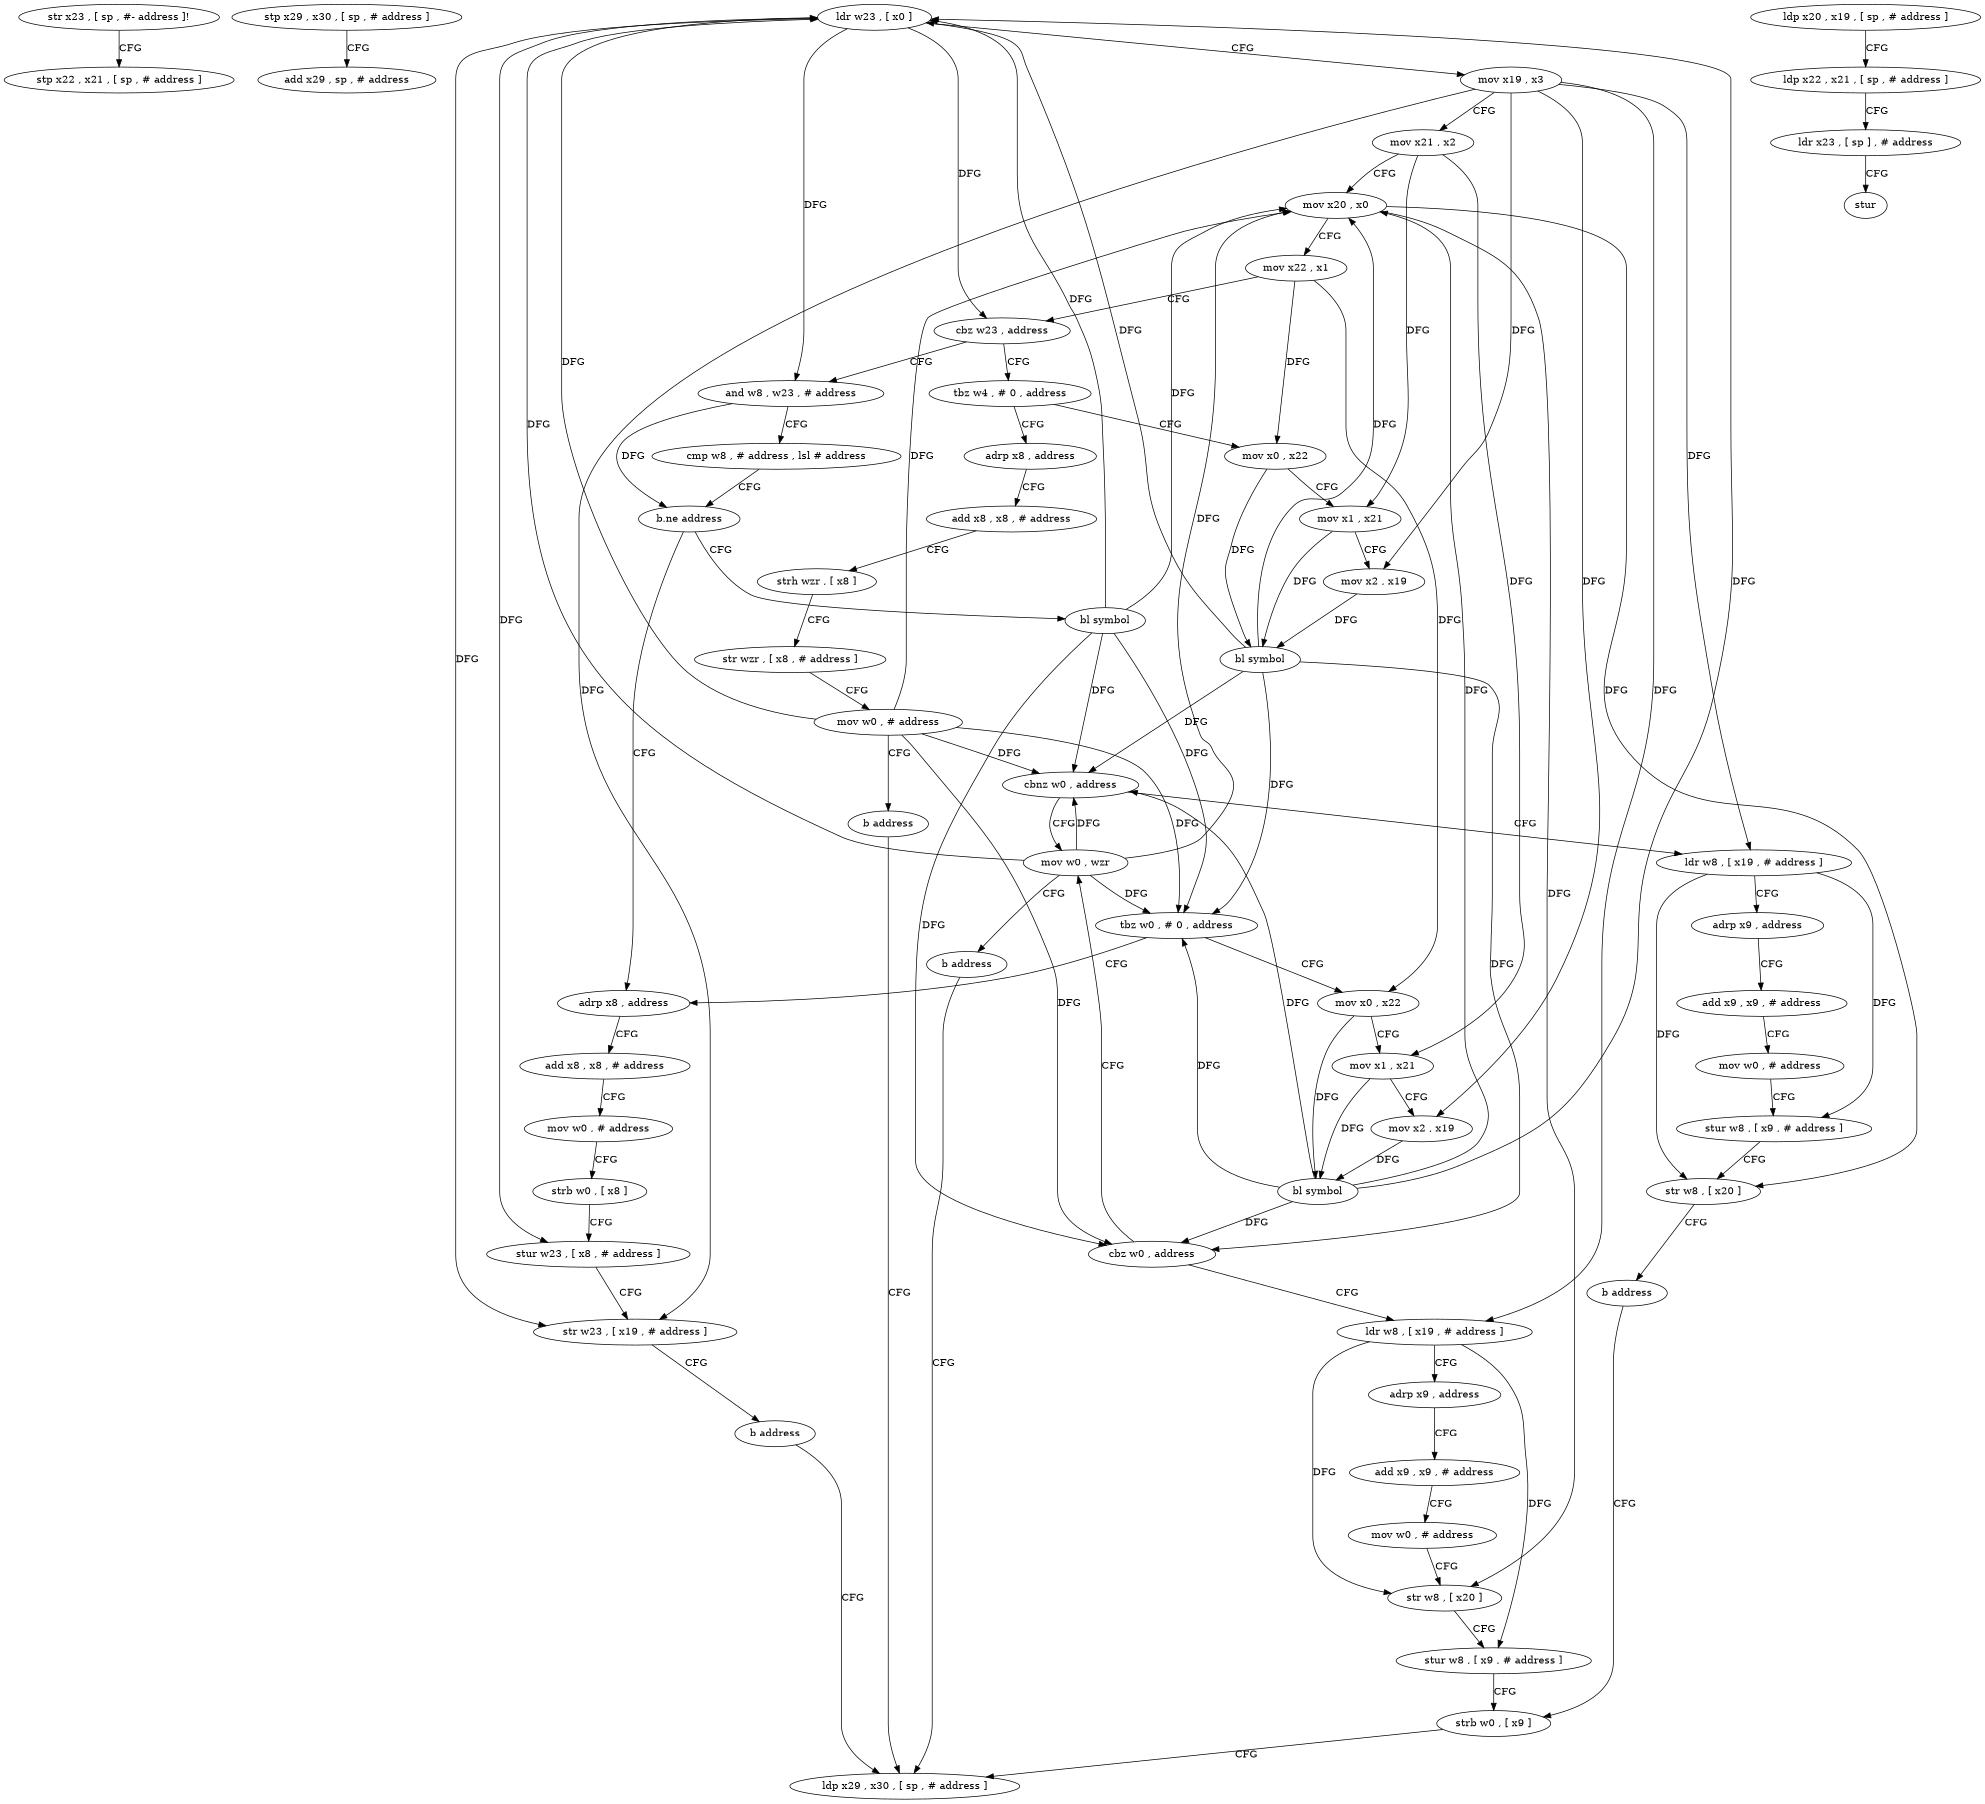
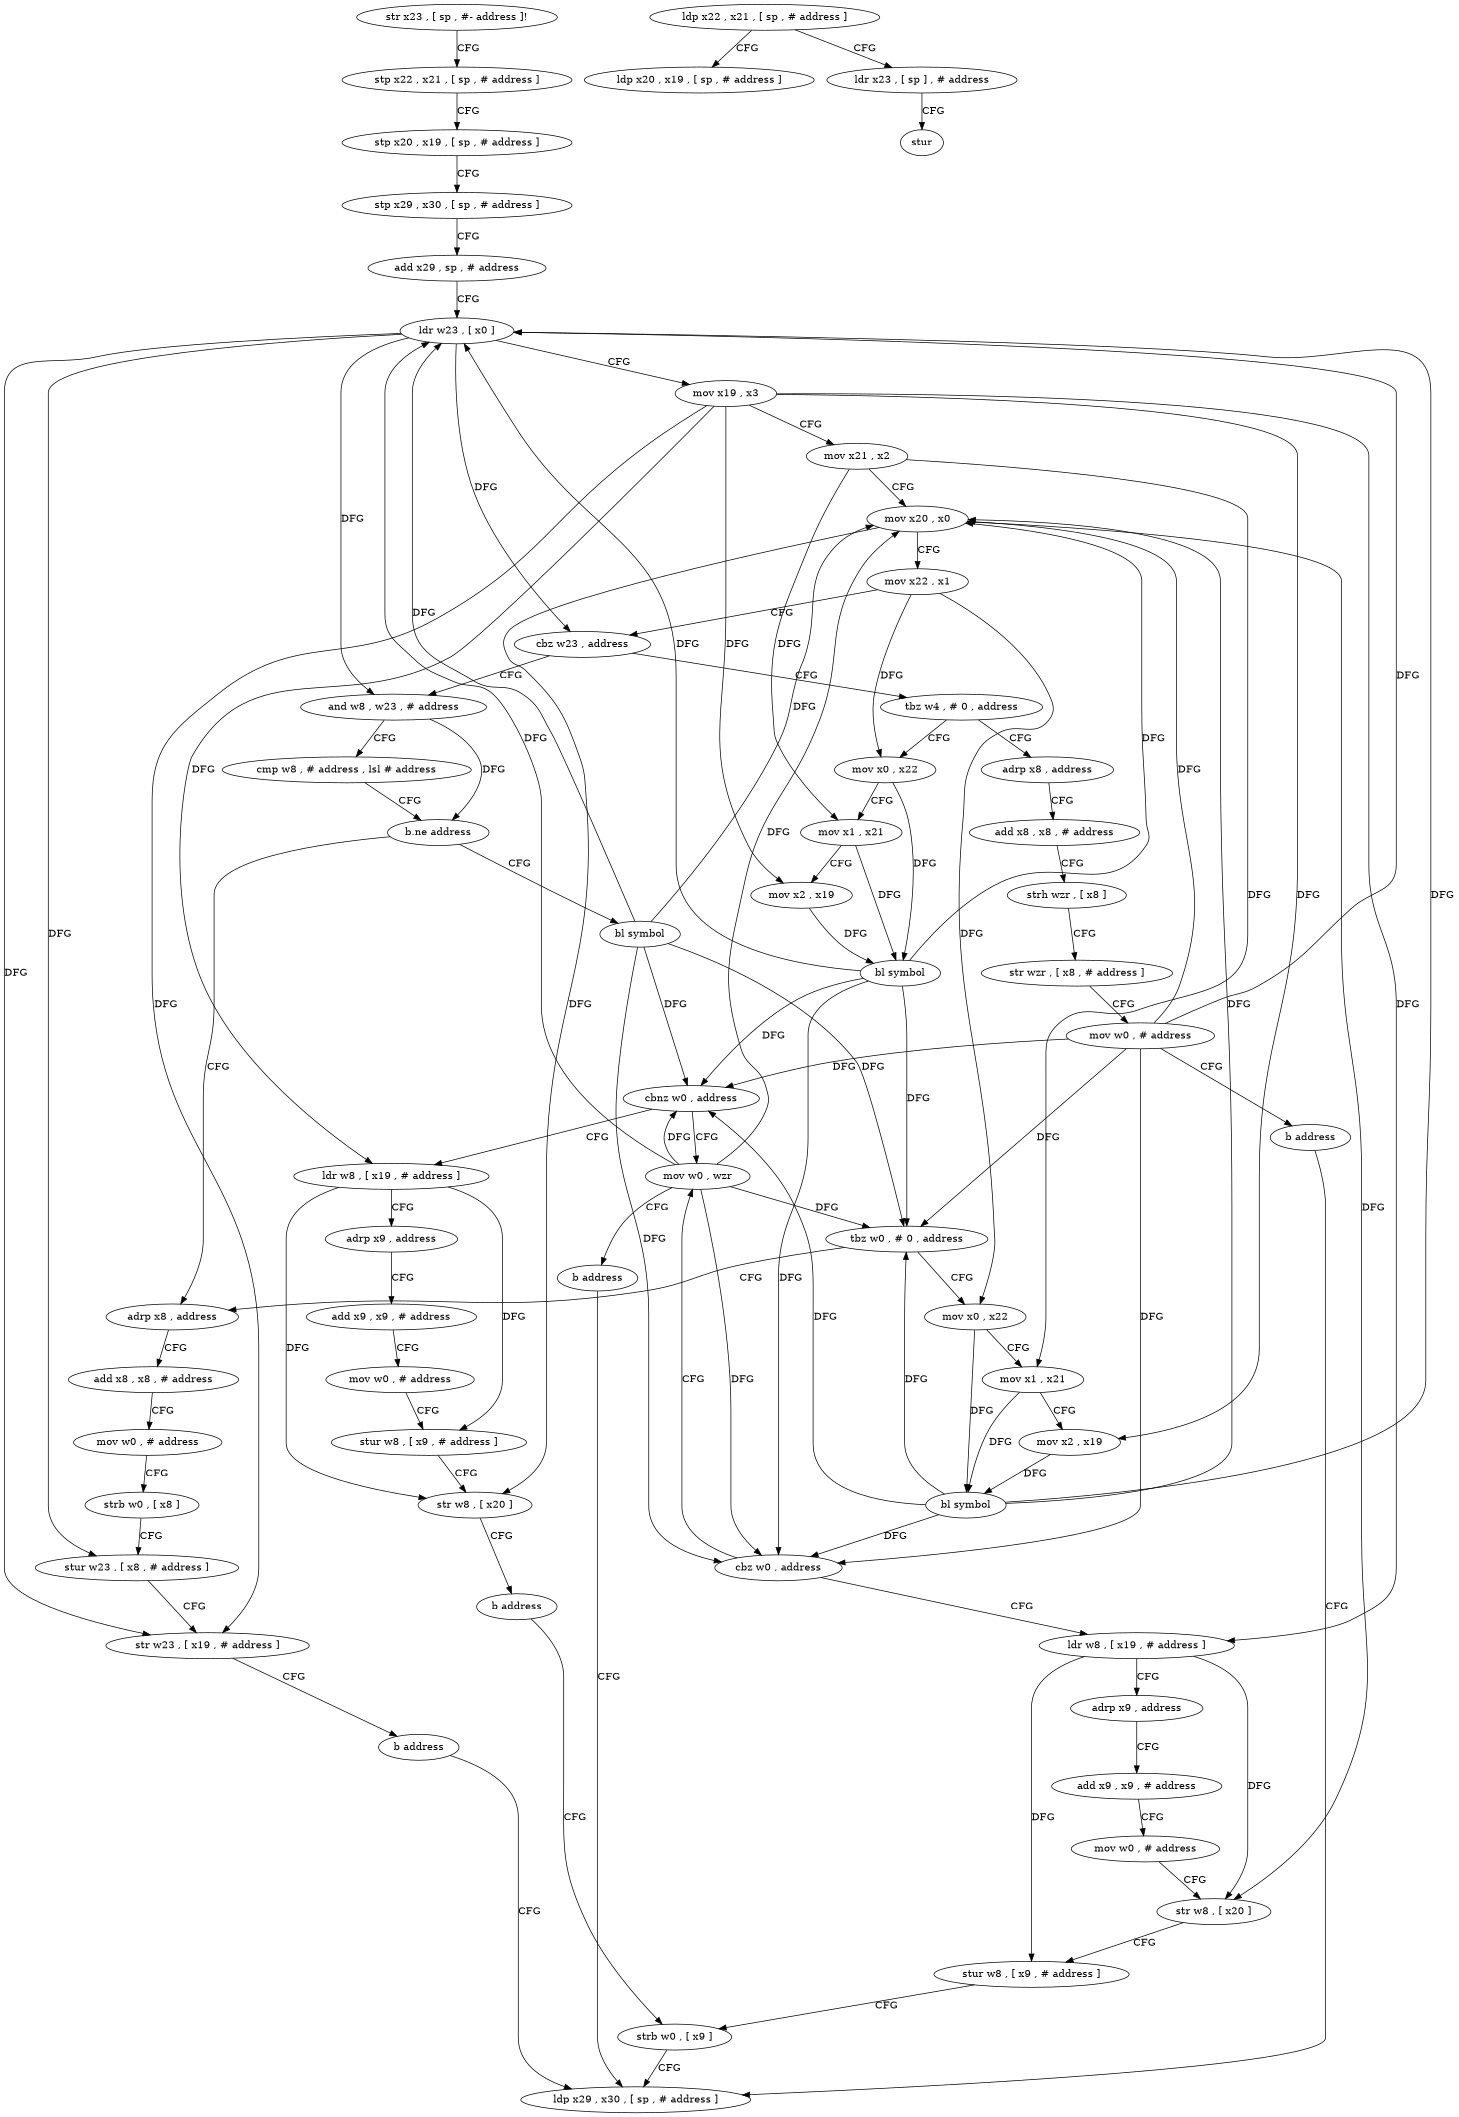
edge "ldp x20 , x19 , [ sp , # address ]" -> "ldp x22 , x21 , [ sp , # address ]": reversed
node "stp x20 , x19 , [ sp , # address ]": added
edge "add x29 , sp , # address" -> "ldr w23 , [ x0 ]": added, label "CFG"
edge "mov w0 , wzr" -> "cbz w0 , address": added, label "DFG"
